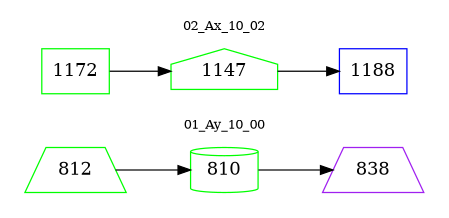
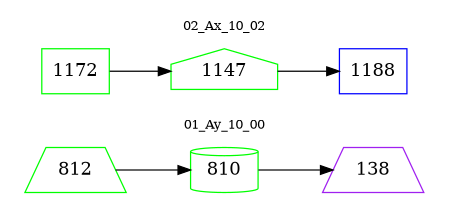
node "838": label "838" -> "138"
